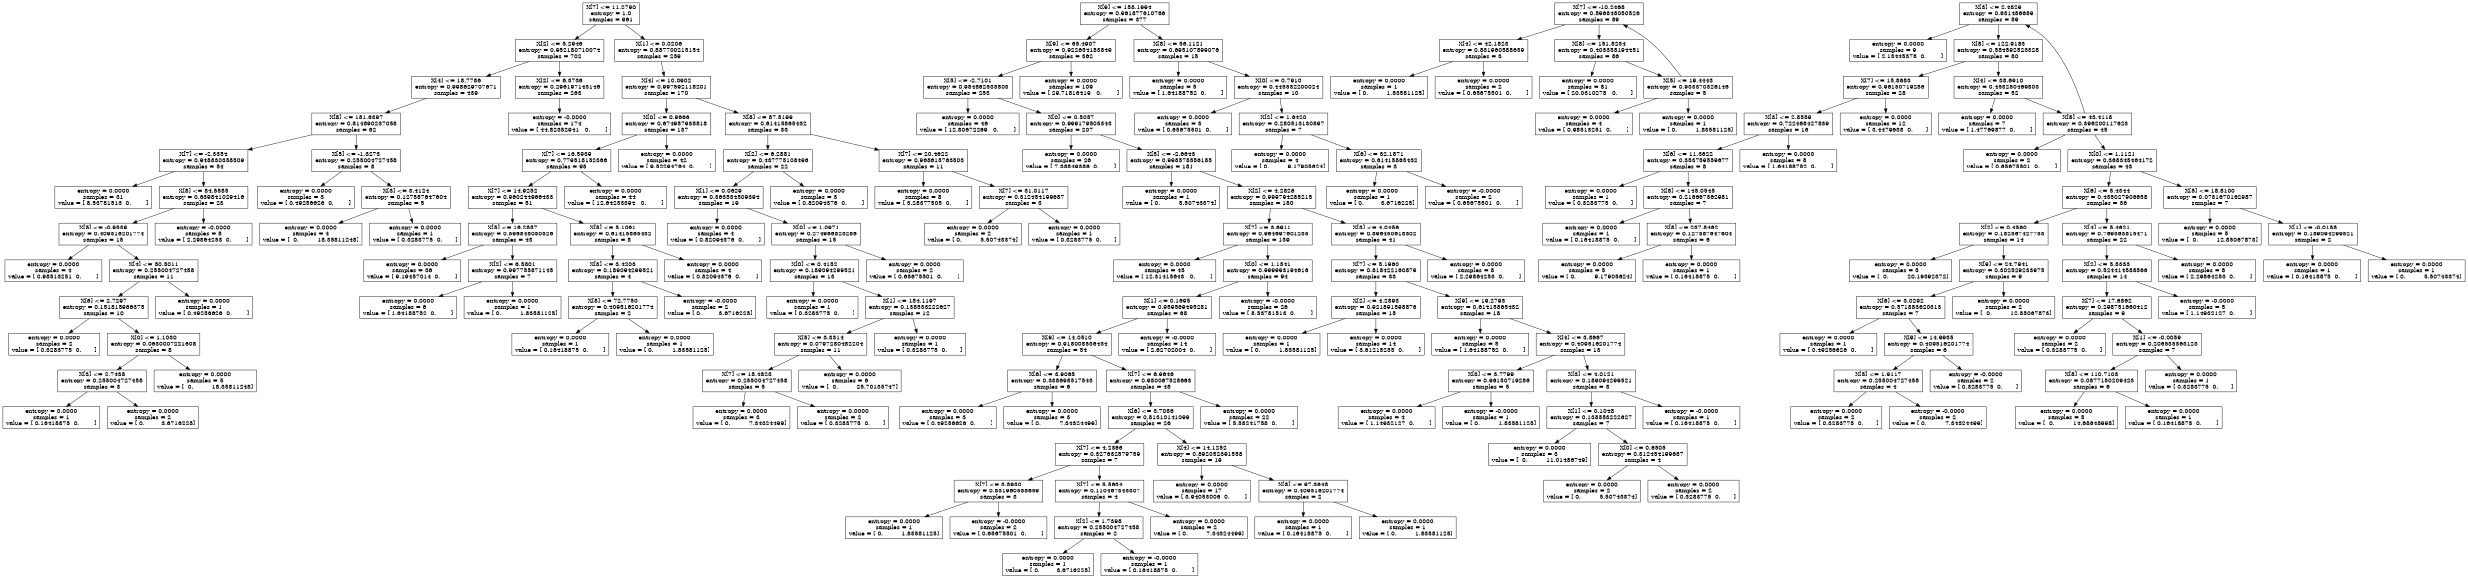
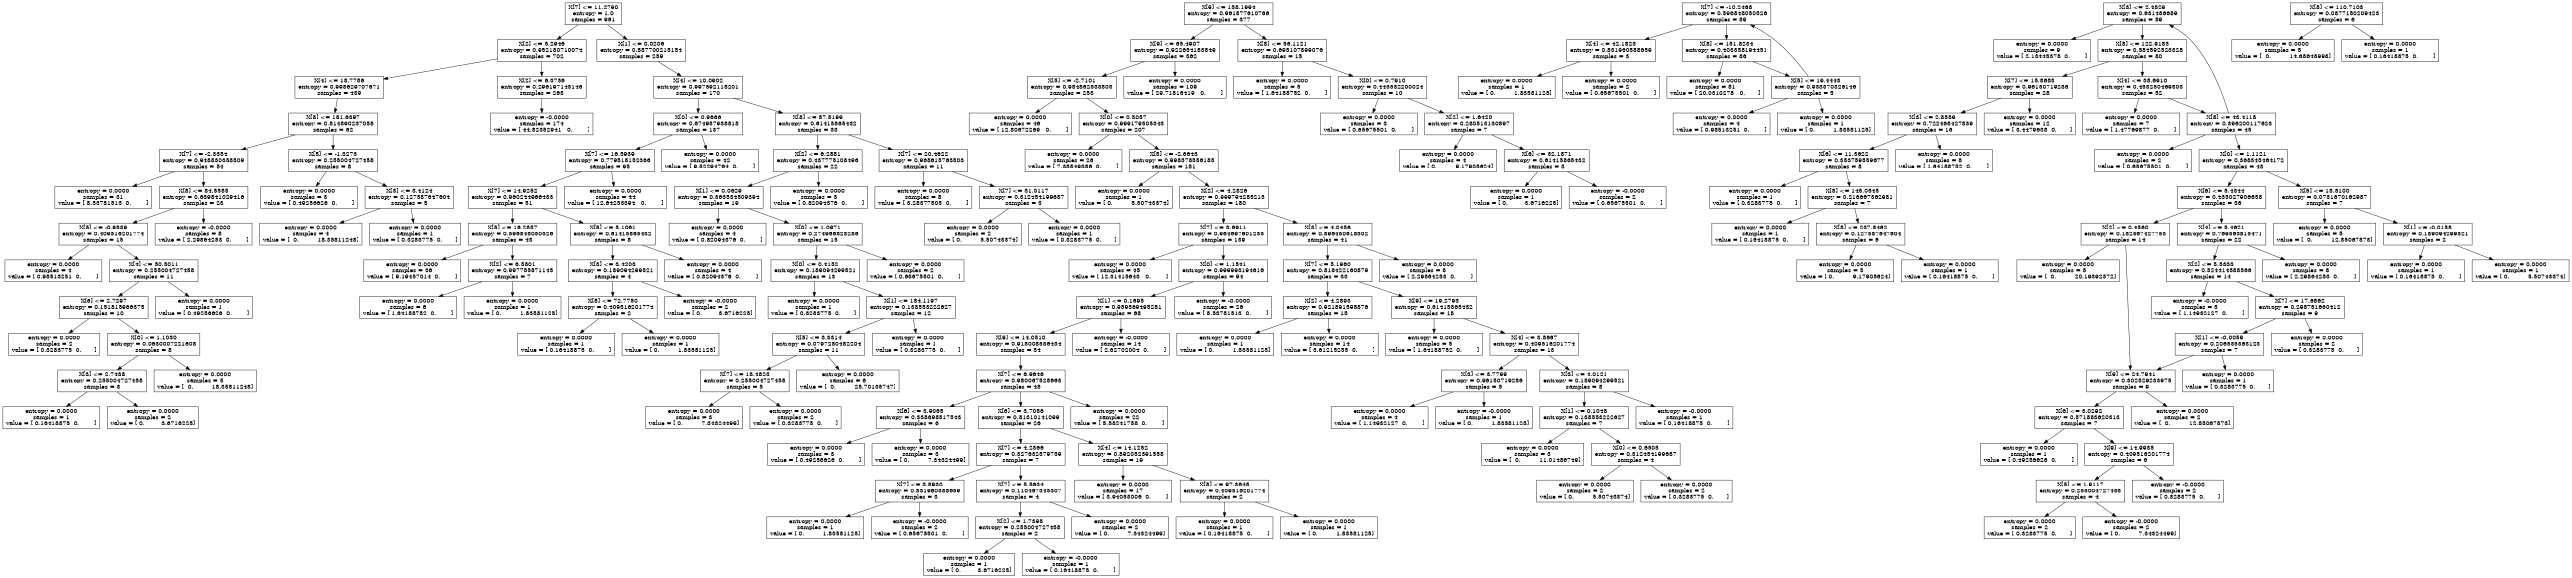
edge "X[9] <= 14.0510 entropy = 0.918008536434 samples = 54" -> "X[6] <= 3.9065 entropy = 0.338698517543 samples = 6": now "X[7] <= 6.9646 entropy = 0.980067528663 samples = 48" -> "X[6] <= 3.9065 entropy = 0.338698517543 samples = 6"
edge "X[1] <= -0.0059 entropy = 0.206535363123 samples = 7" -> "X[8] <= 110.7103 entropy = 0.0877150209423 samples = 6": now "X[1] <= -0.0059 entropy = 0.206535363123 samples = 7" -> "X[9] <= 24.7941 entropy = 0.302529233975 samples = 9"
